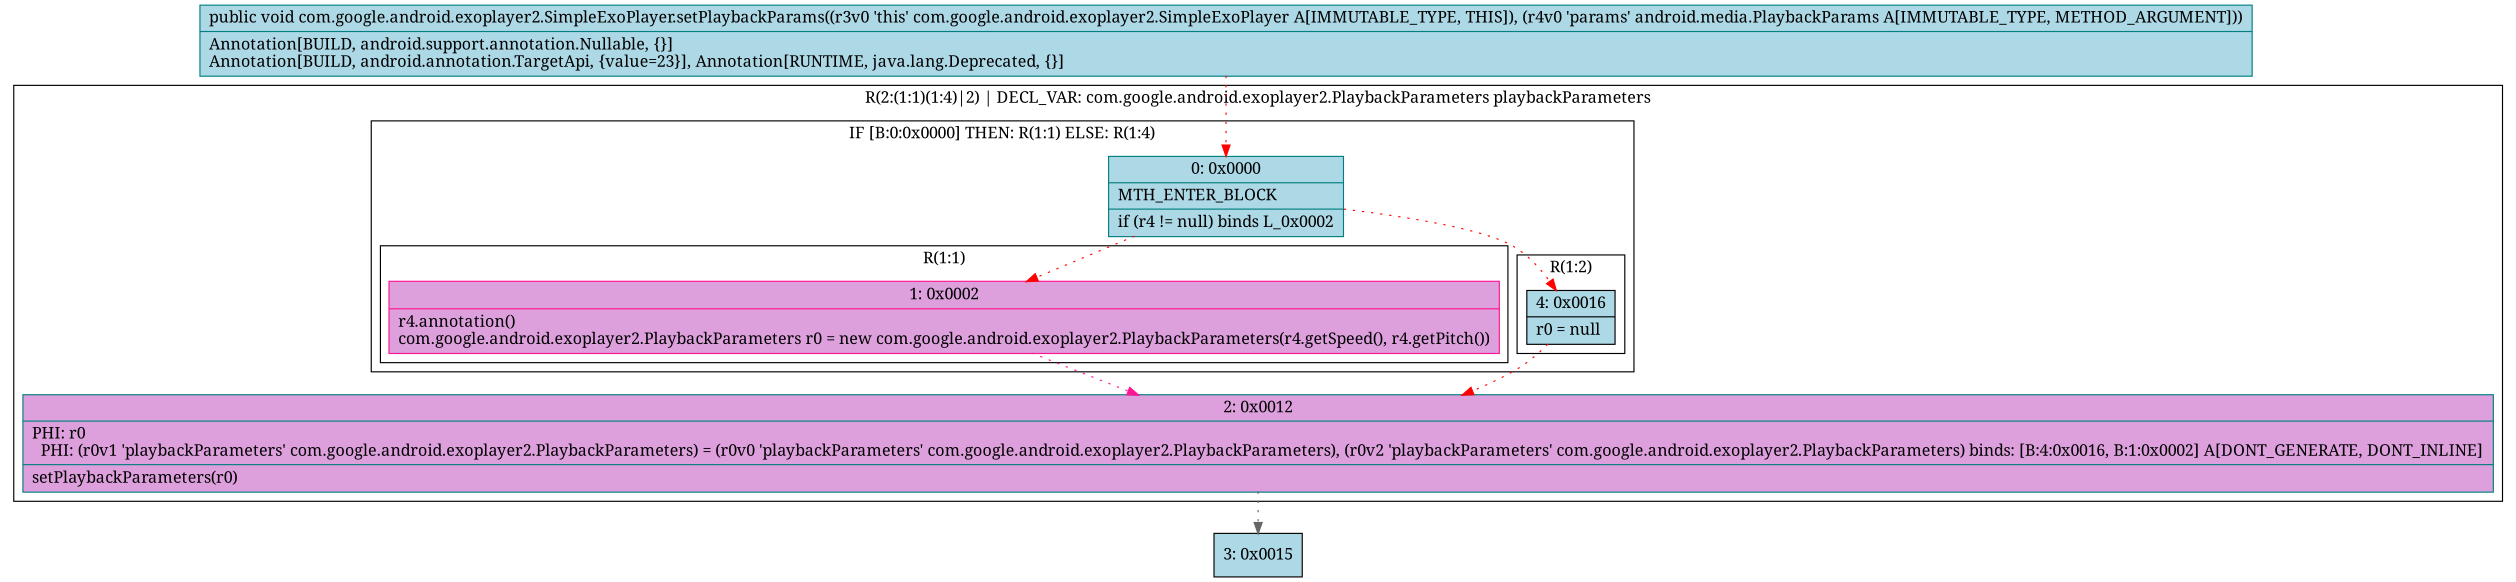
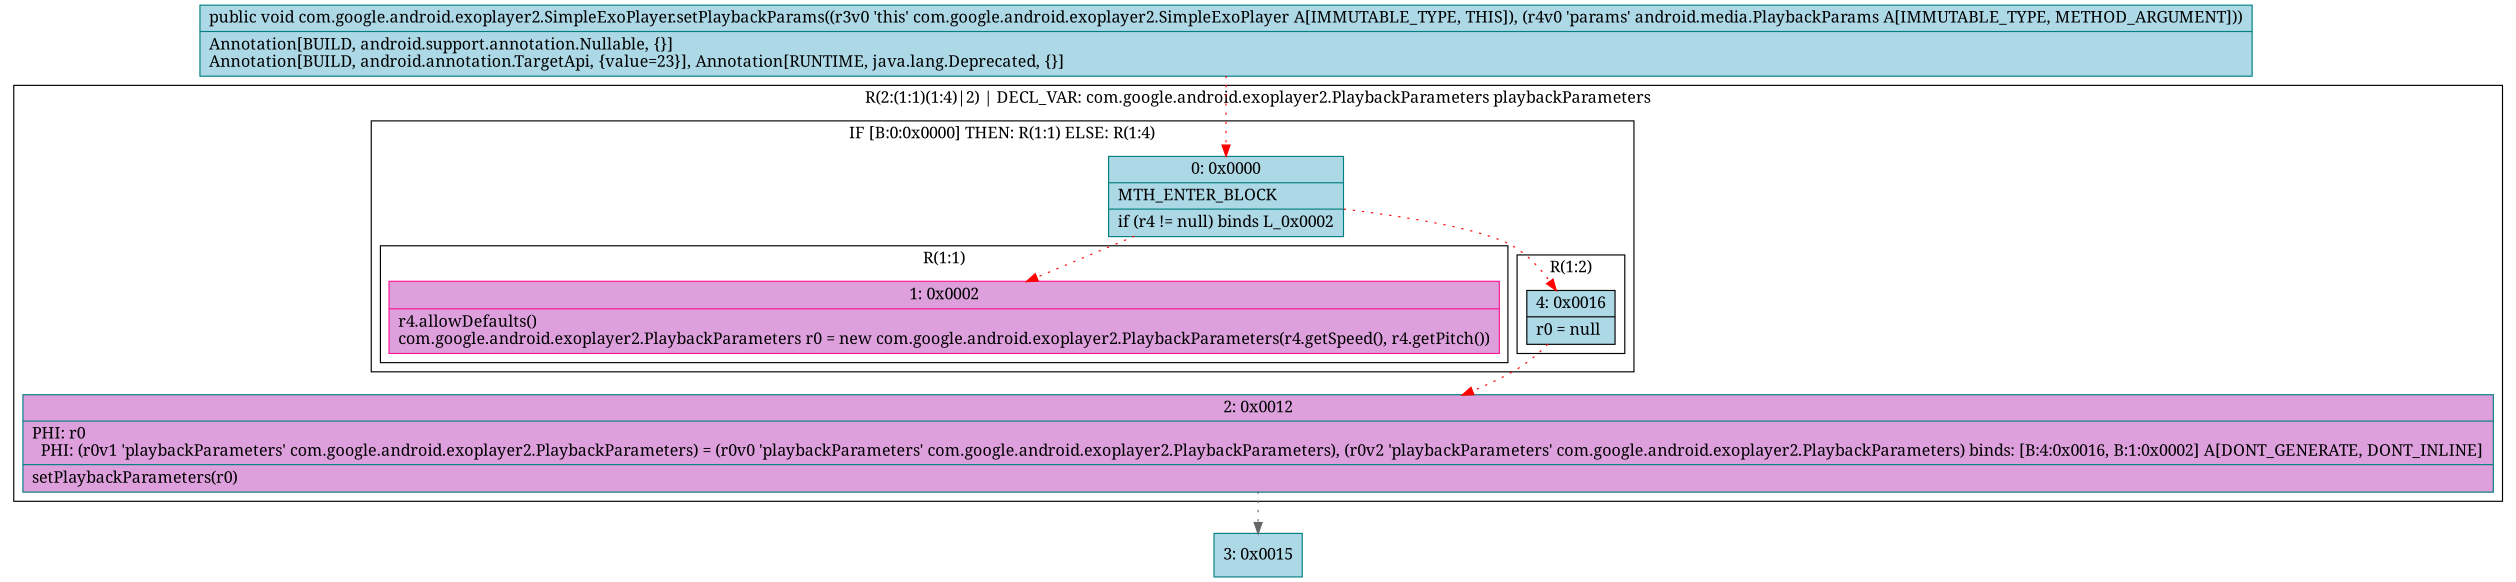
node "1: 0x0002": text "r4.annotation()" -> "r4.allowDefaults()"
edge "1: 0x0002" -> "2: 0x0012": removed
node "3: 0x0015": color black -> teal
